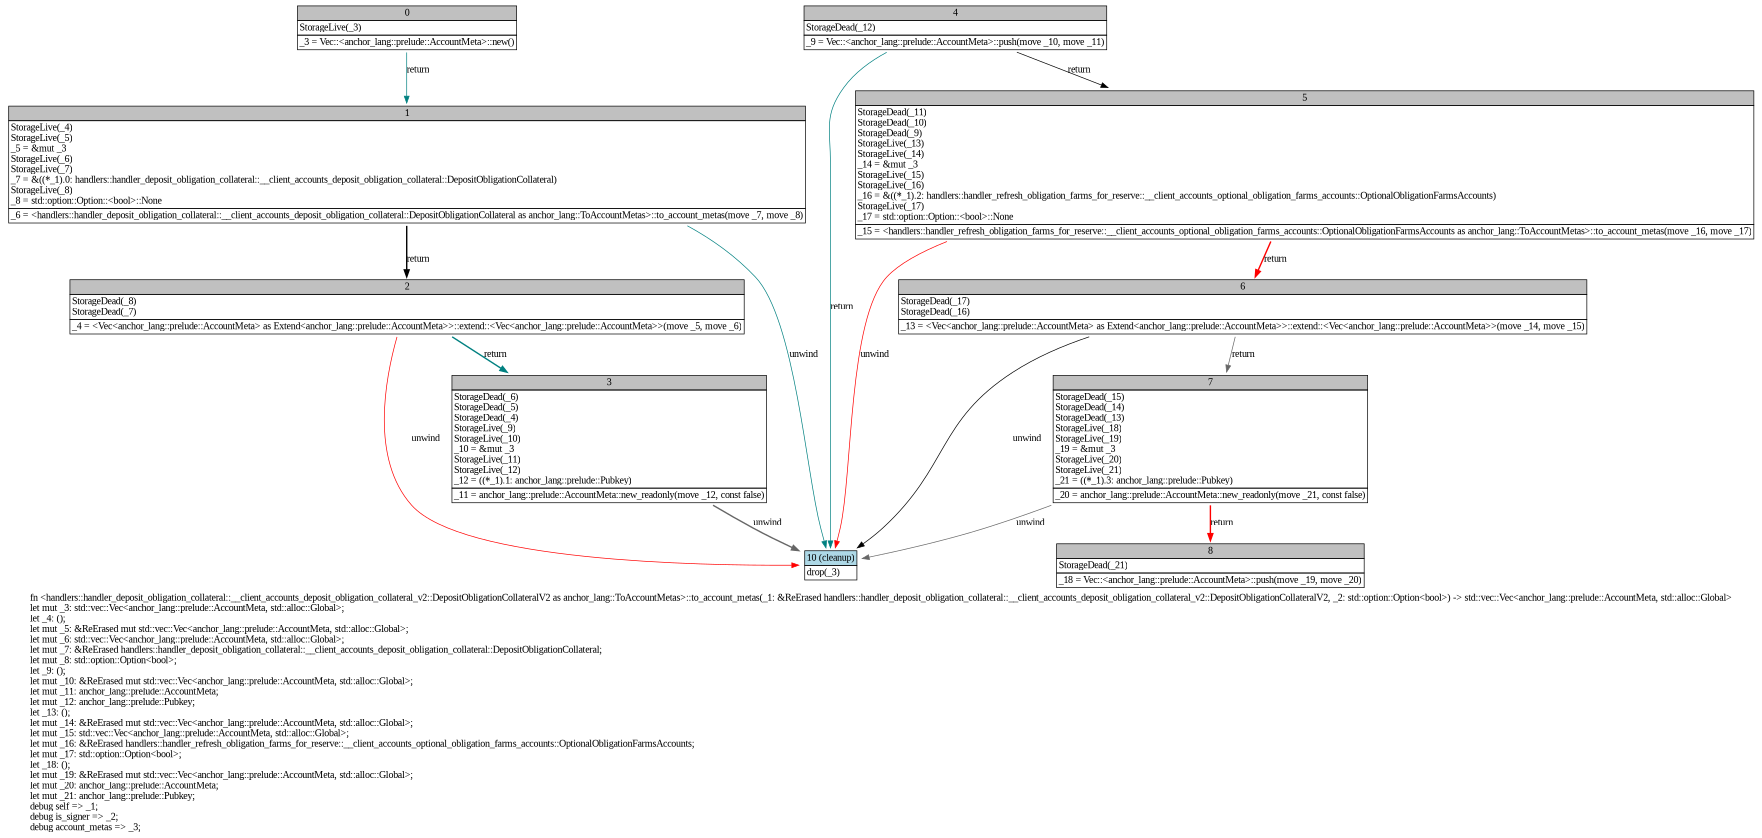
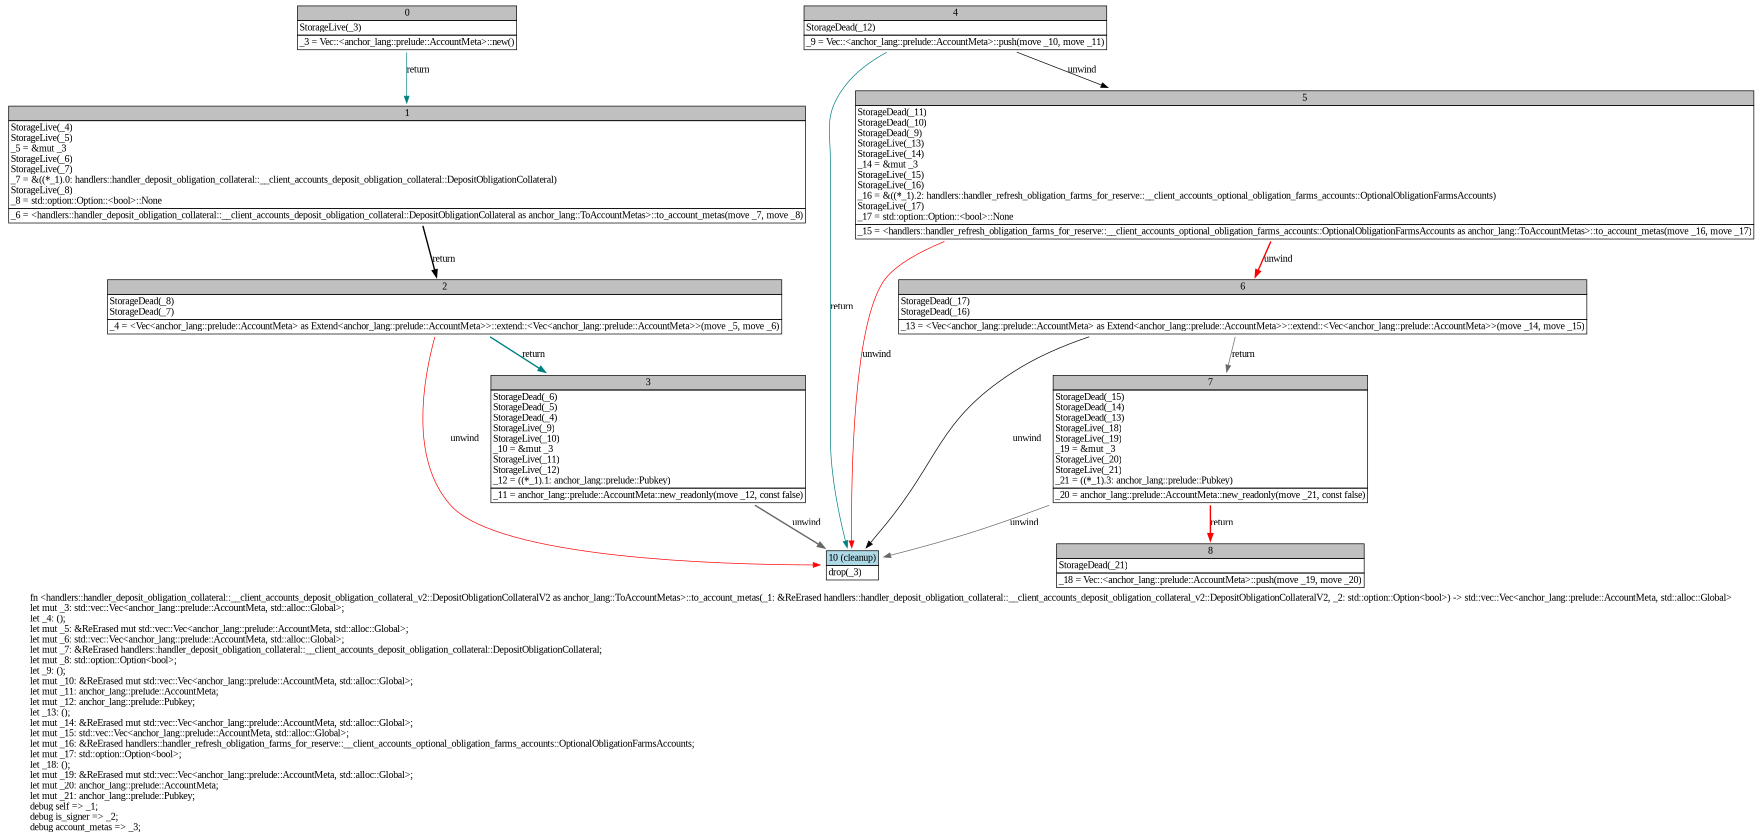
edge "4" -> "5": label "return" -> "unwind"
edge "5" -> "6": label "return" -> "unwind"
edge "1" -> "10 (cleanup)": removed, label "unwind"
